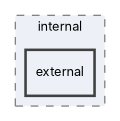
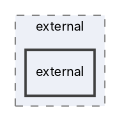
cluster "internal": label "internal" -> "external"
